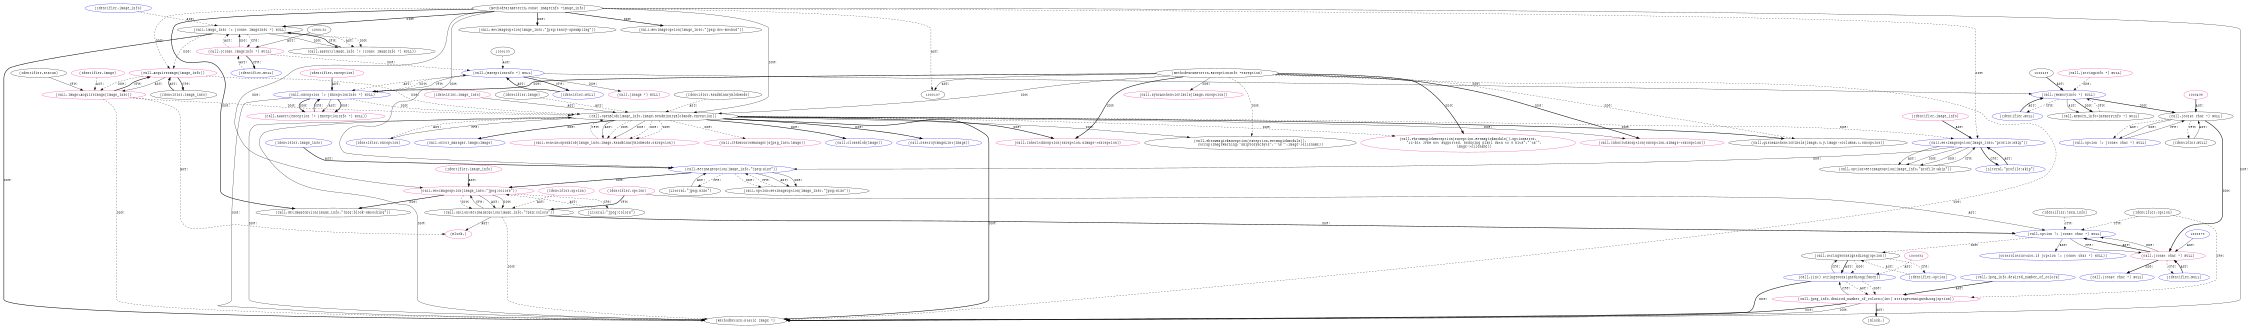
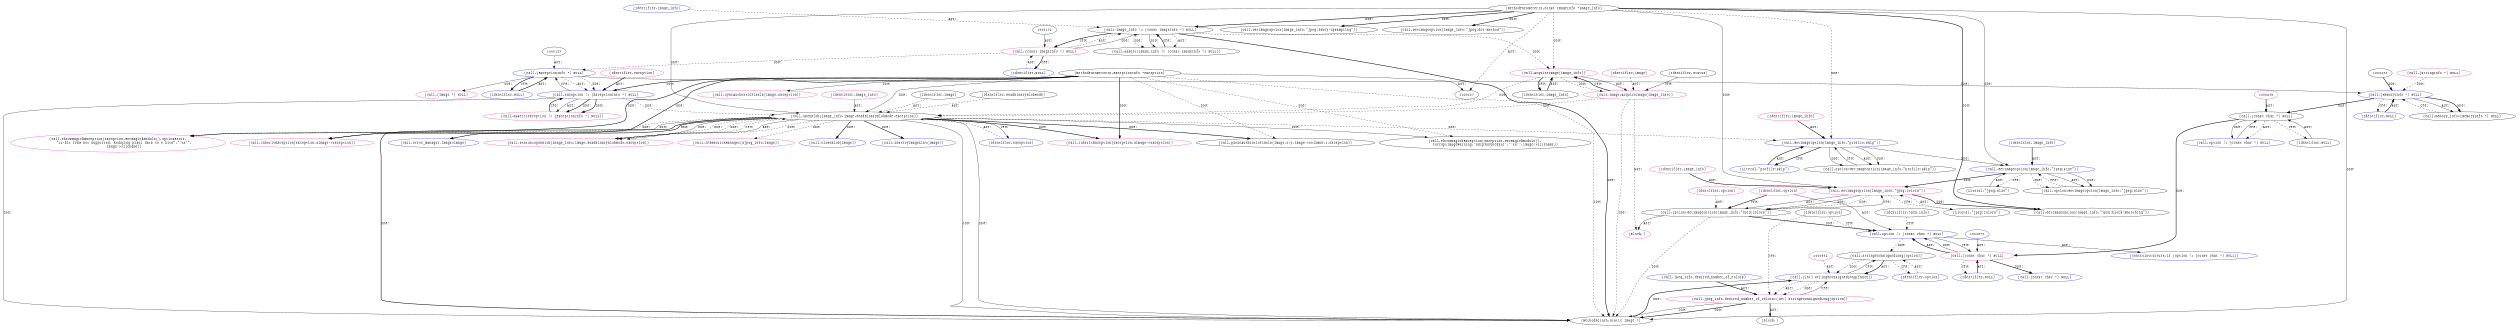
edge "(Call,image_info != (const ImageInfo *) NULL)" -> "(Call,(const ImageInfo *) NULL)": style dashed -> bold
edge "1000233" -> "(Call,(MemoryInfo *) NULL)": label "AST: " -> "DDG: "
edge "(Call,(int) StringToUnsignedLong(fancy))" -> "(MethodReturn,static Image *)": reversed
